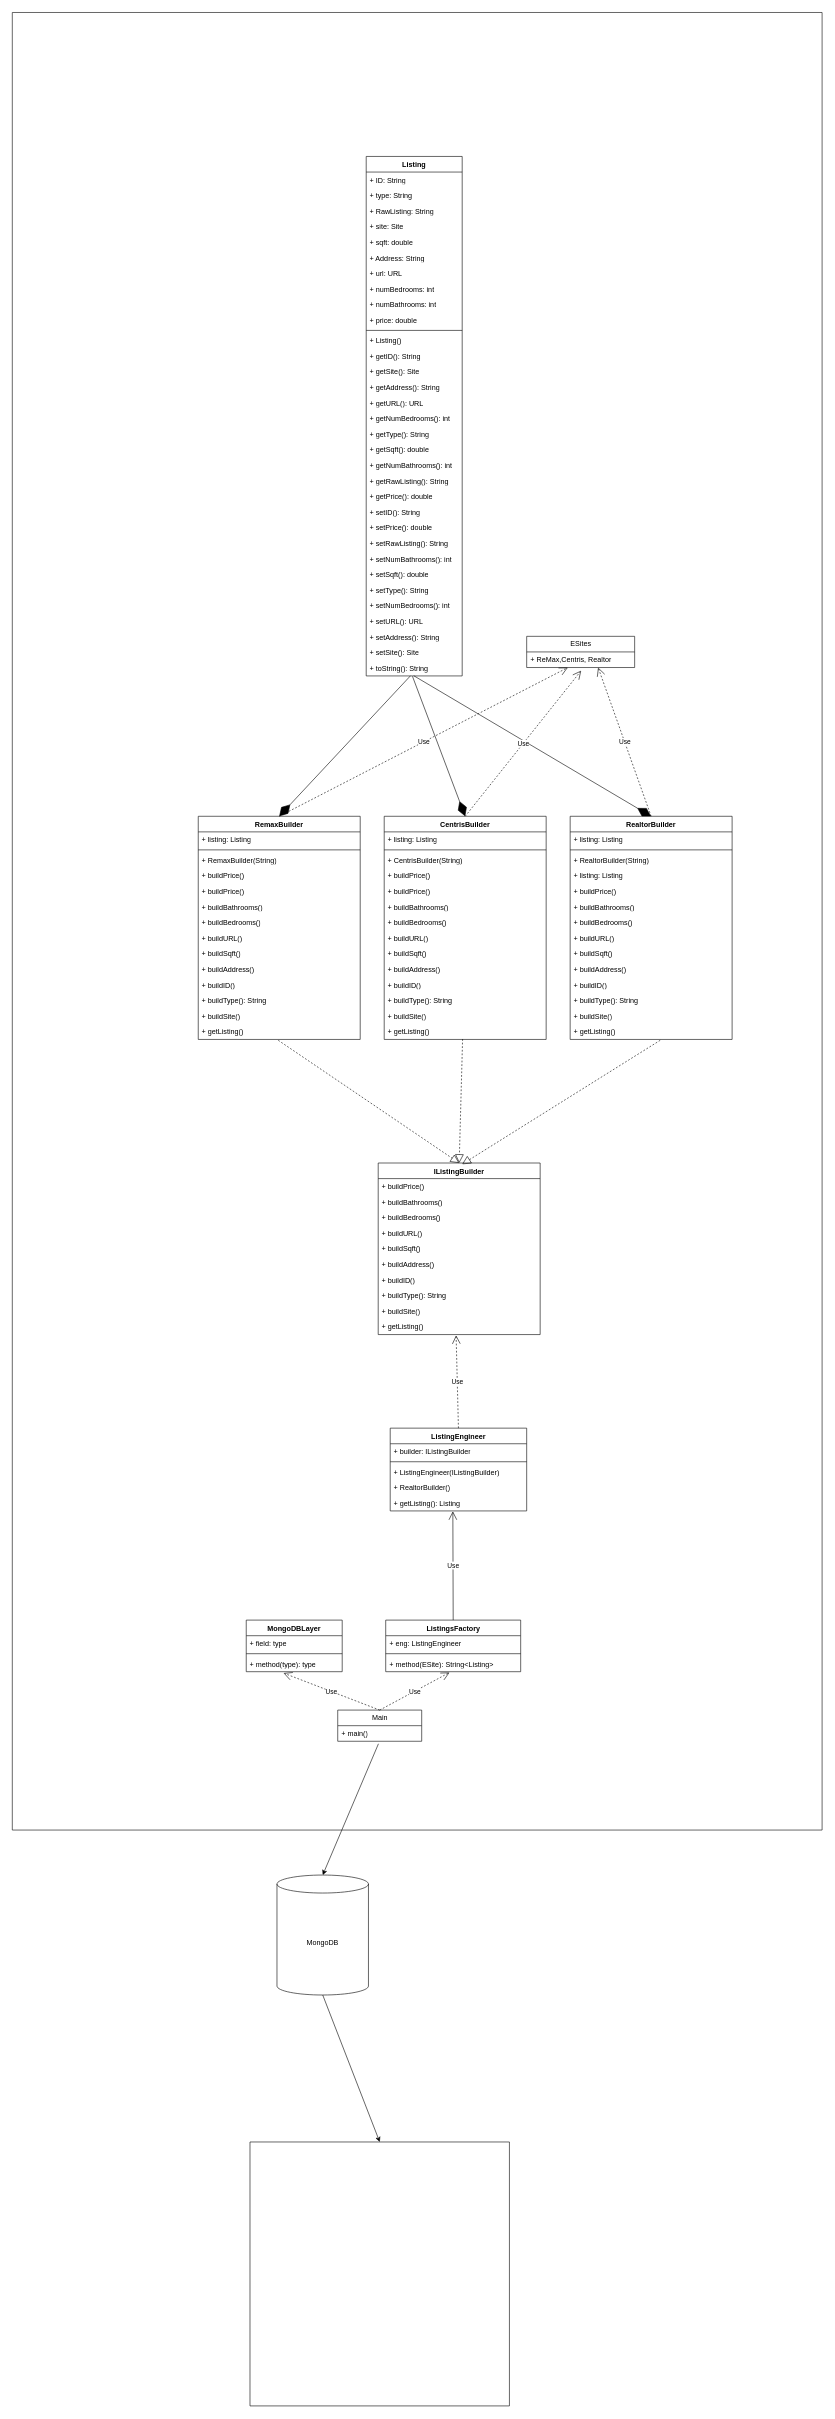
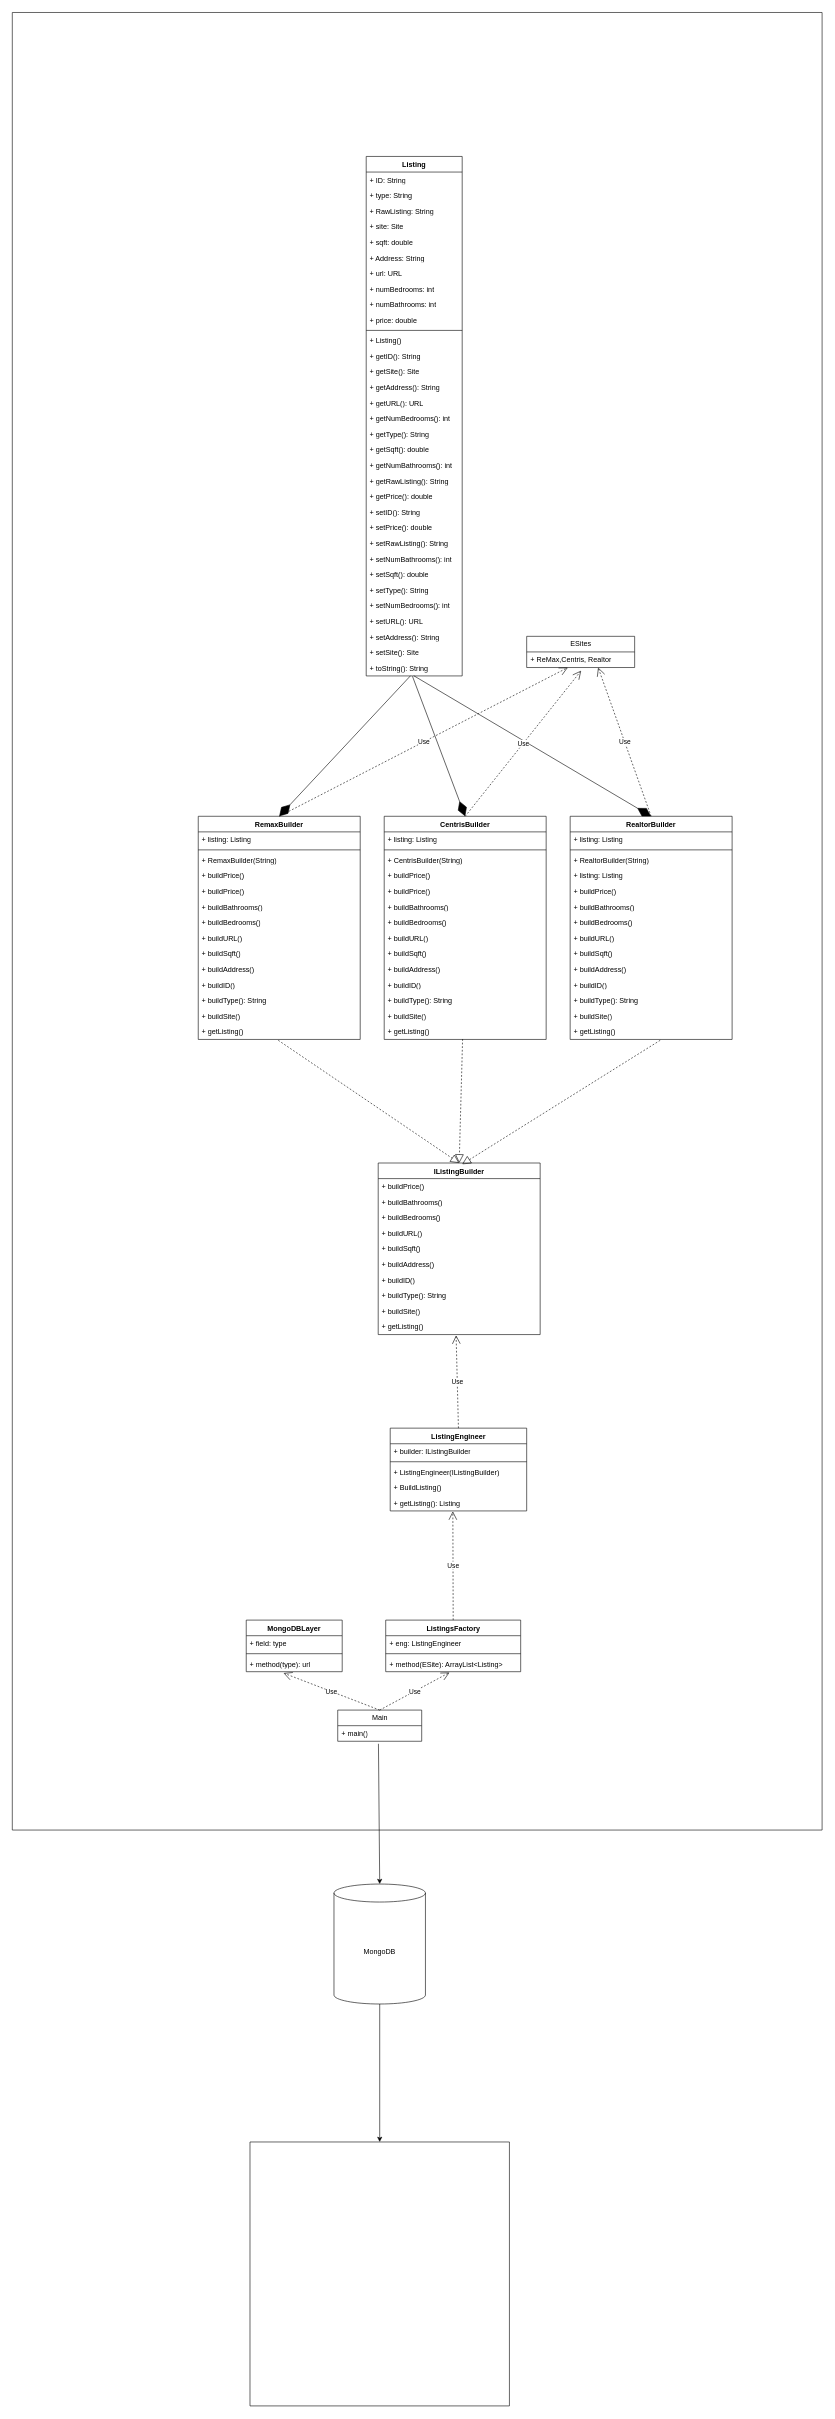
node "+ RealtorBuilder()": label "+ RealtorBuilder()" -> "+ BuildListing()"
edge "ListingsFactory" -> "+ getListing(): Listing": style solid -> dashed
node "+ method(type): type": label "+ method(type): type" -> "+ method(type): url"
node "+ method(ESite): String<Listing>": label "+ method(ESite): String<Listing>" -> "+ method(ESite): ArrayList<Listing>"
node "MongoDB": moved (323, 1935) -> (380, 1944)
